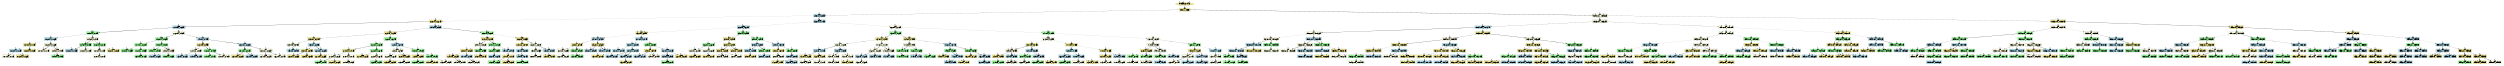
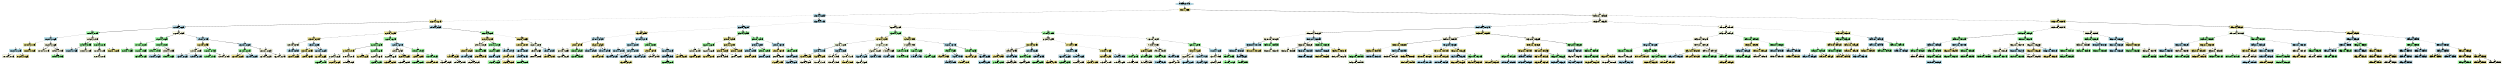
node "vad_fffffa80317ff4a8": fillcolor khaki -> lightblue
